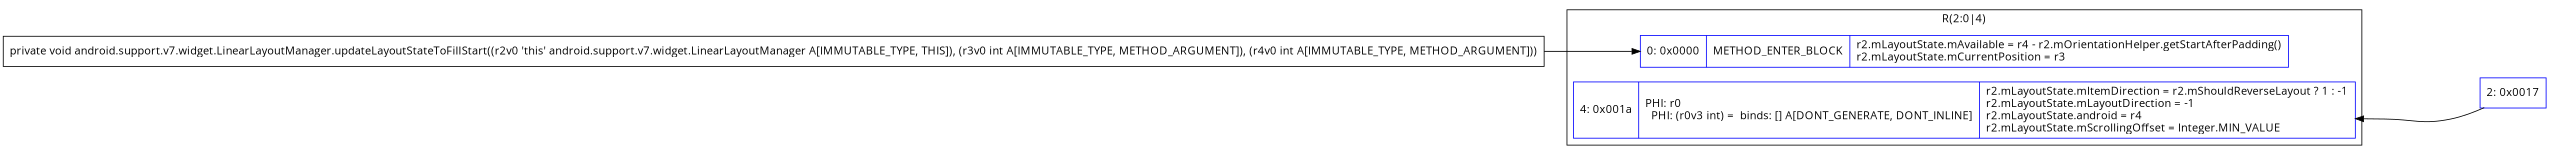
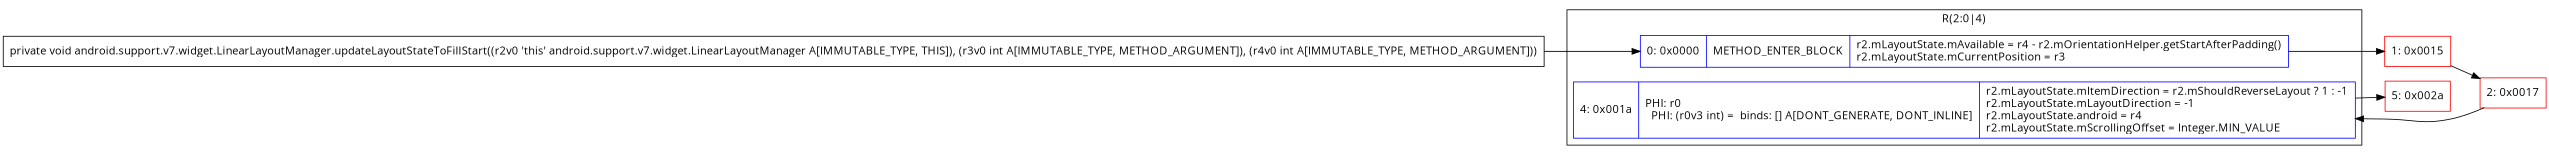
node "1: 0x0015": added
node "2: 0x0017": color blue -> red
node "5: 0x002a": added
